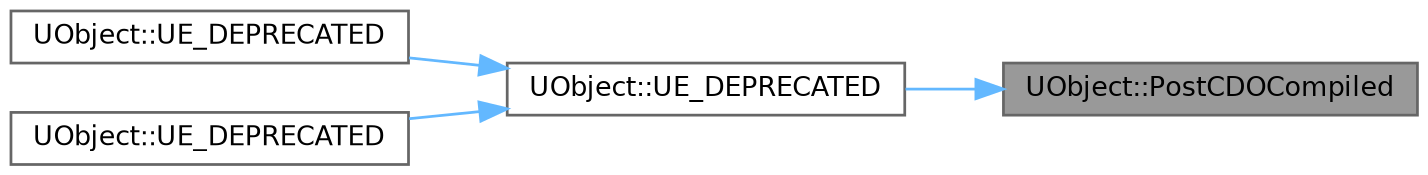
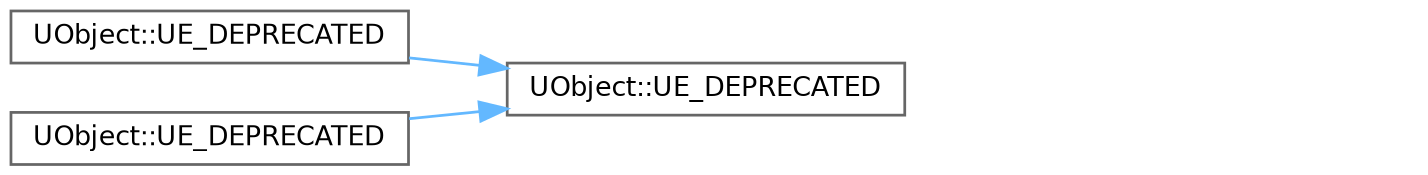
node "UObject::PostCDOCompiled": removed
